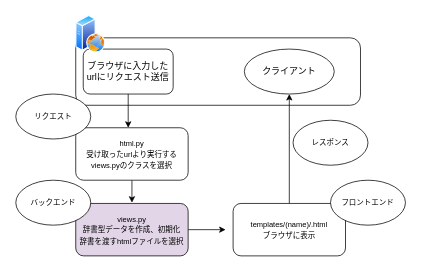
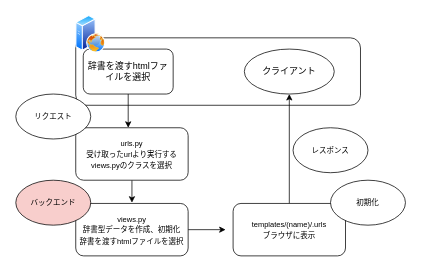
node "ブラウザに入力したurlにリクエスト送信": label "ブラウザに入力したurlにリクエスト送信" -> "辞書を渡すhtmlファイルを選択"
node "レスポンス": moved (330, 143) -> (330, 150)
node "html.py 受け取ったurlより実行するviews.pyのクラスを選択": label "html.py 受け取ったurlより実行するviews.pyのクラスを選択" -> "urls.py 受け取ったurlより実行するviews.pyのクラスを選択"
node "バックエンド": fillcolor #ffffff -> #f8cecc
node "フロントエンド": label "フロントエンド" -> "初期化"
node "views.py 辞書型データを作成、初期化 辞書を渡すhtmlファイルを選択": fillcolor #e1d5e7 -> #ffffff
node "templates/(name)/.html ブラウザに表示": label "templates/(name)/.html ブラウザに表示" -> "templates/(name)/.urls ブラウザに表示"
